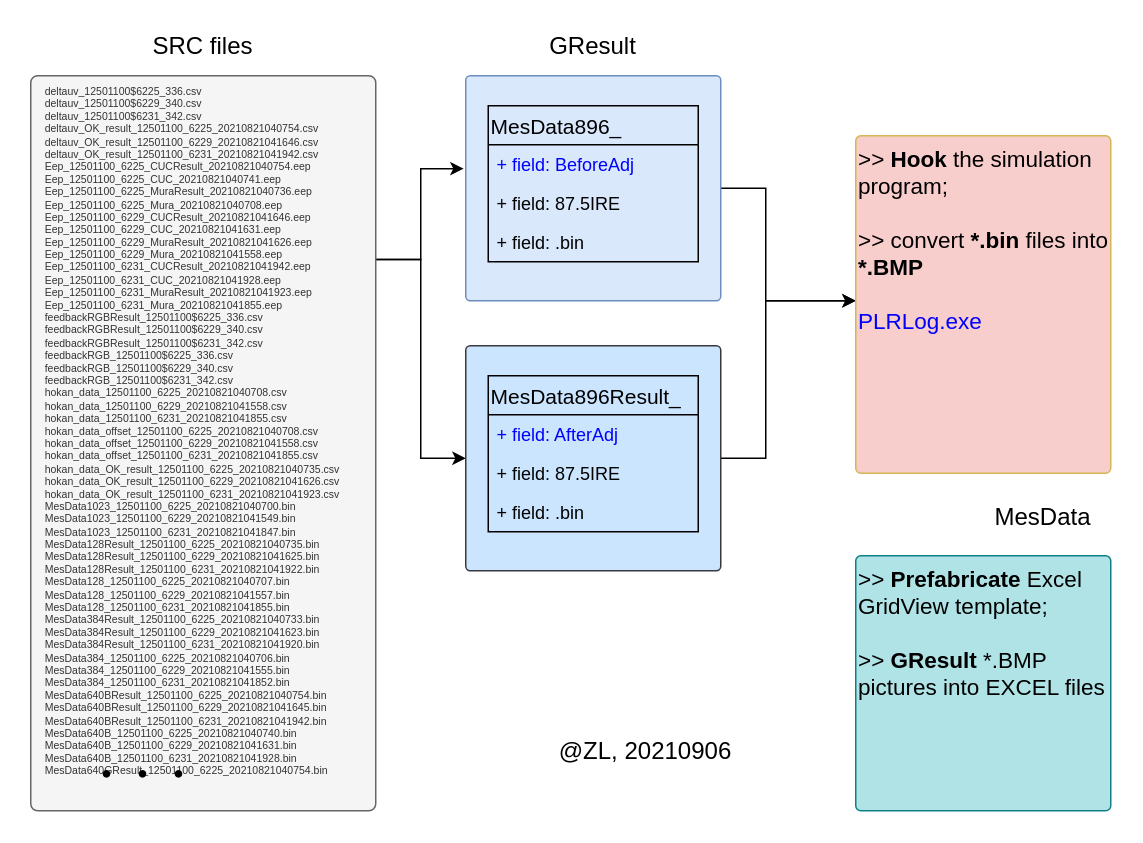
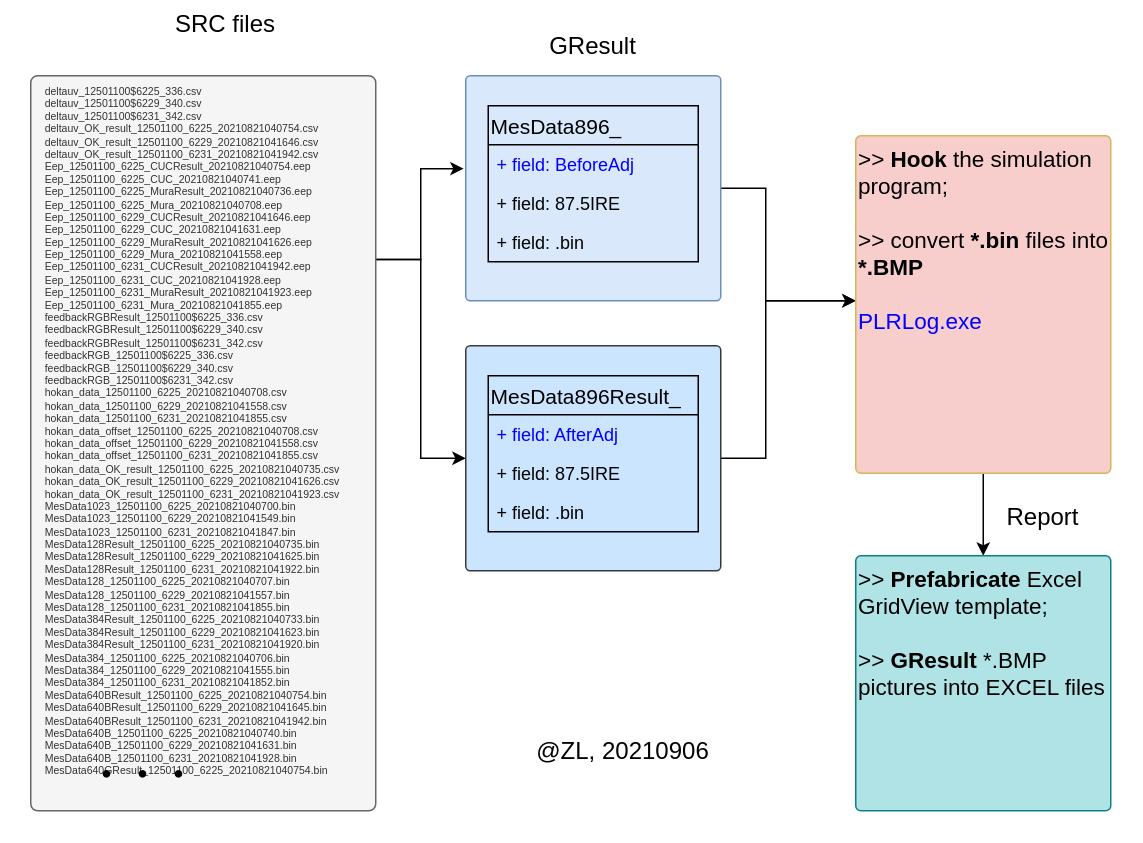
node "SRC files": moved (203, 46) -> (226, 23)
edge ">> Hook the simulation program; >> convert *.bin files into *.BMP PLRLog.exe" -> ">> Prefabricate Excel GridView template; >> GResult *.BMP pictures into EXCEL files": added
node "MesData": label "MesData" -> "Report"
node "@ZL, 20210906": moved (646, 751) -> (623, 751)
